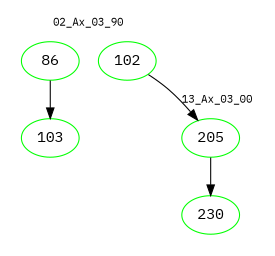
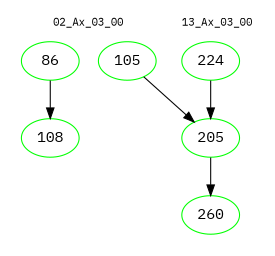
cluster "02_Ax_03_90": label "02_Ax_03_90" -> "02_Ax_03_00"
node "102": label "102" -> "105"
node "224": added
node "103": label "103" -> "108"
node "230": label "230" -> "260"
